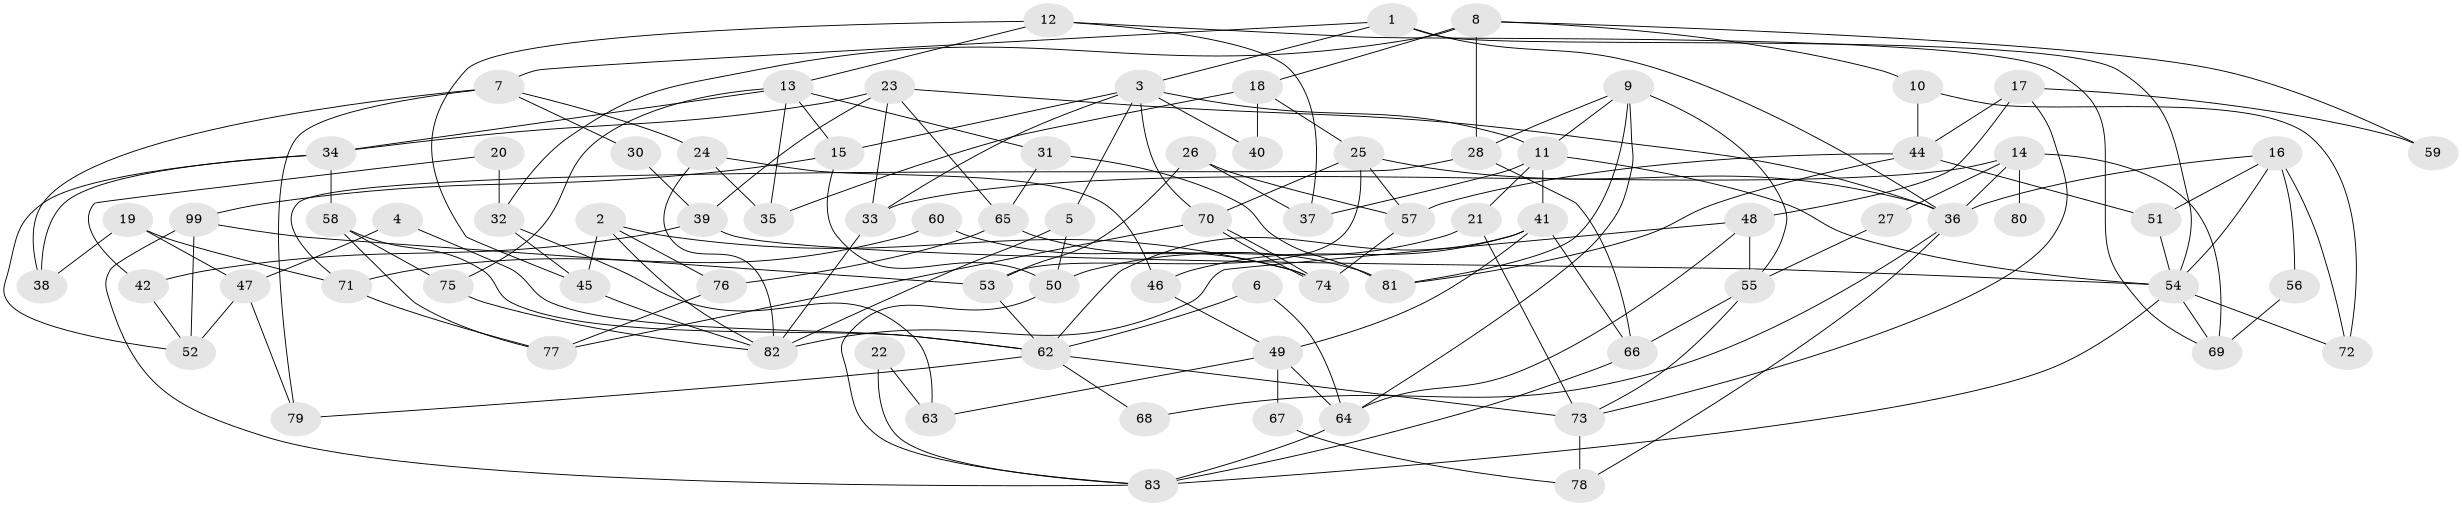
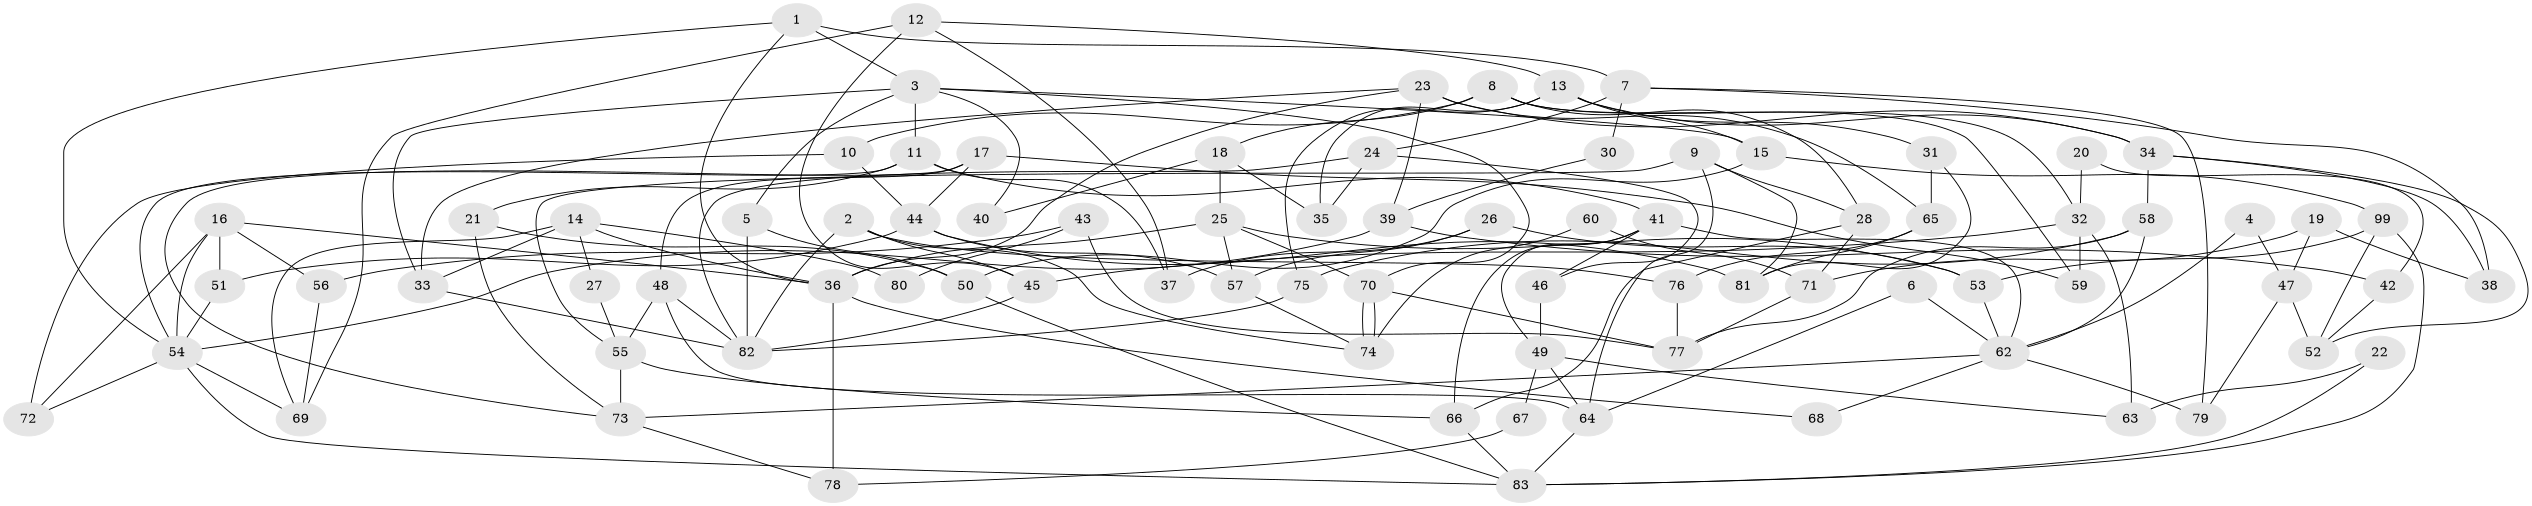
edge "9" -- "11": removed
node "43": added
edge "32" -- "59": added
